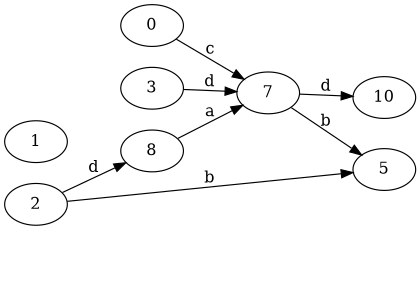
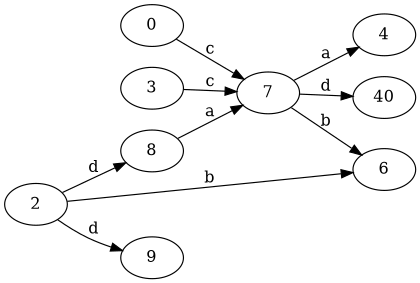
node "4": added
edge "3" -> "7": label "d" -> "c"
node "10": label "10" -> "40"
node "1": removed
node "5": label "5" -> "6"
node "9": added
